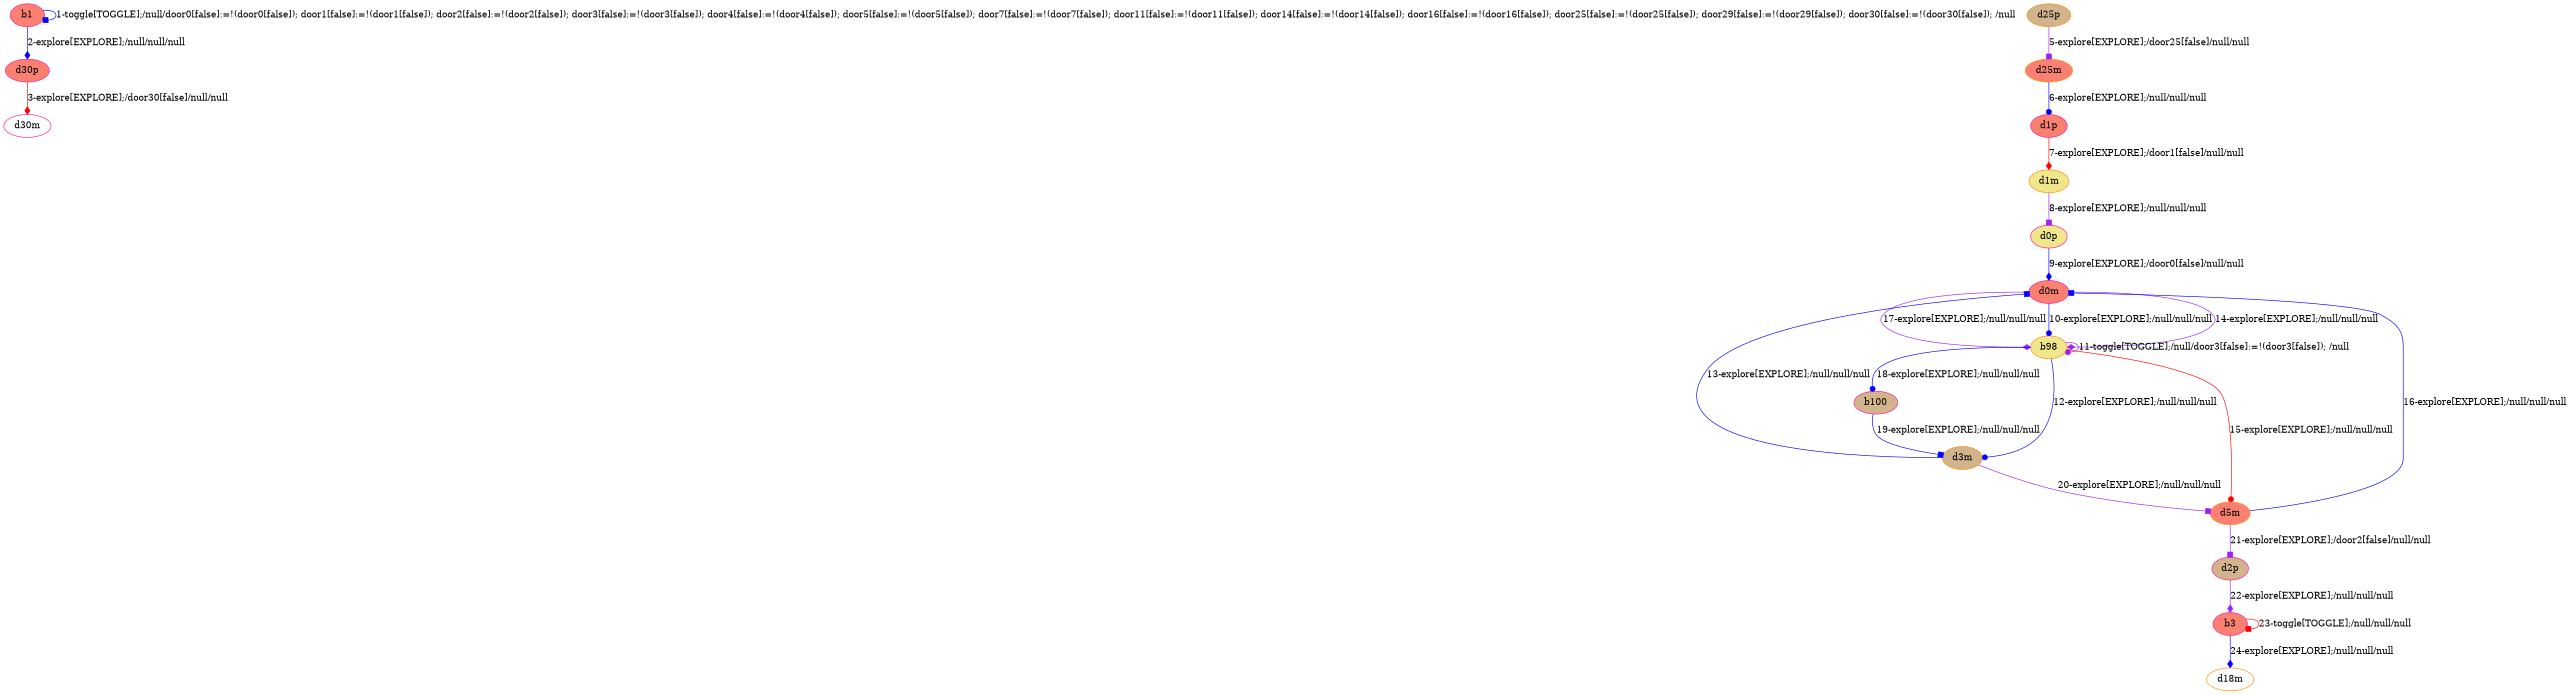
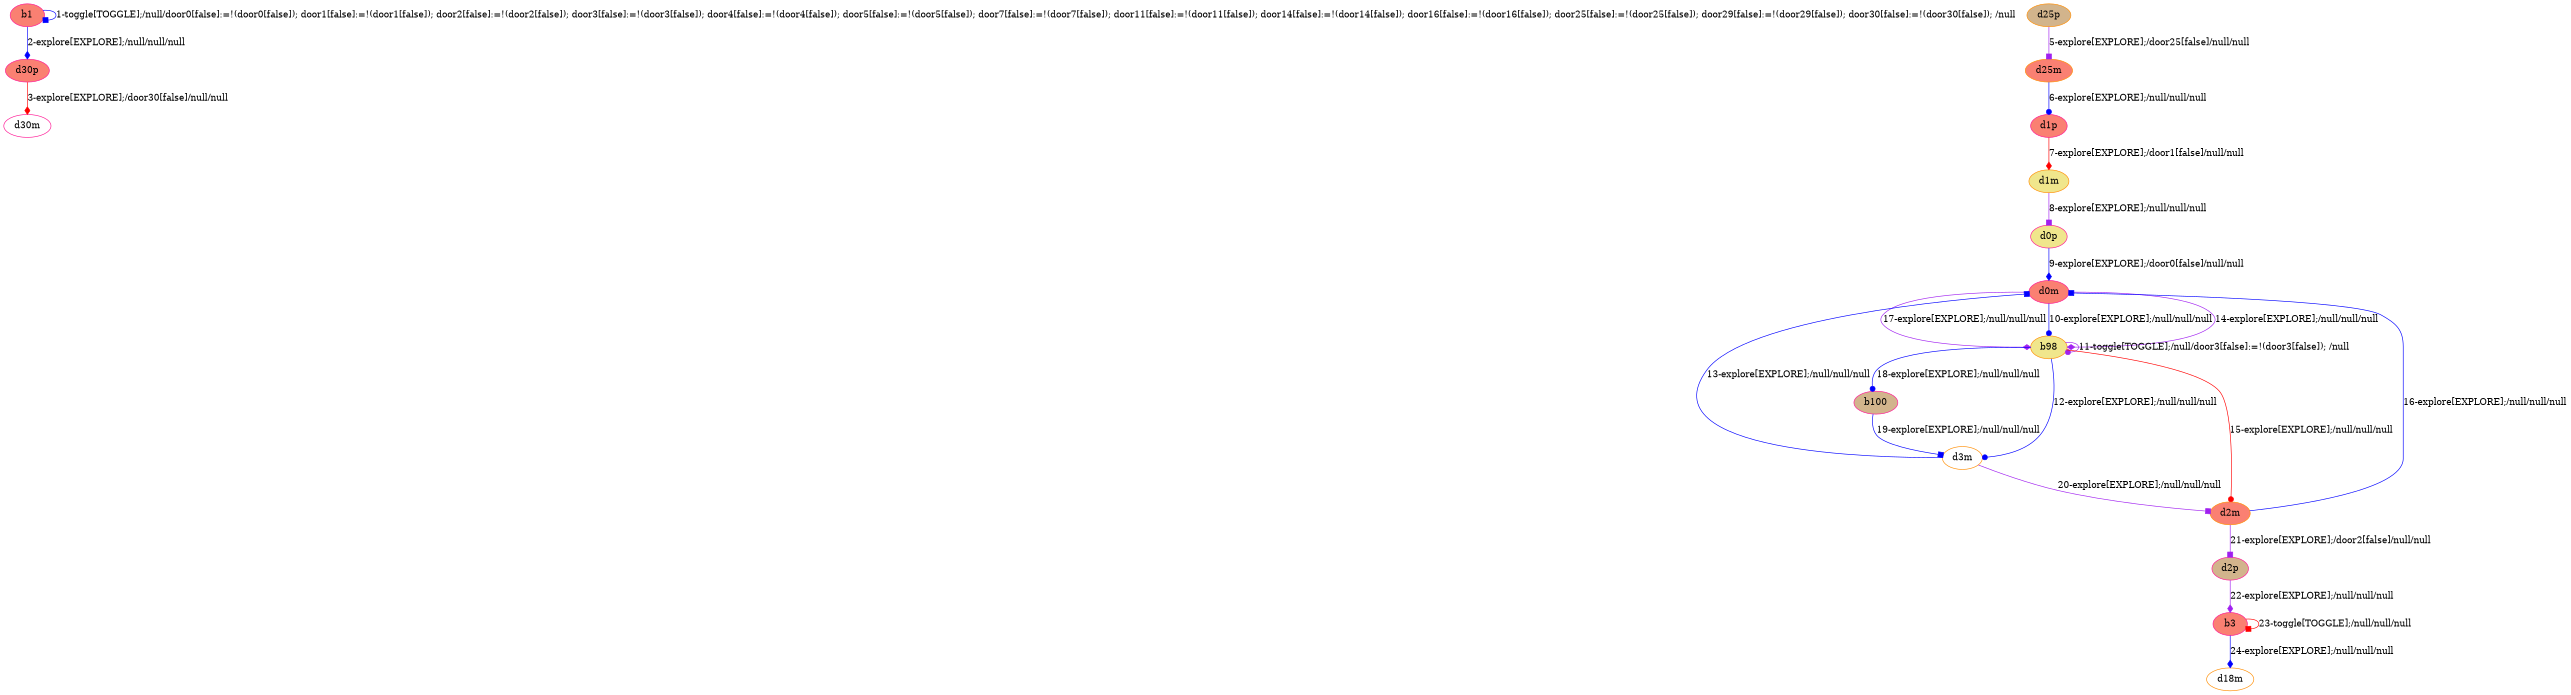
node "d3m": fillcolor tan -> white
node "d5m": label "d5m" -> "d2m"
